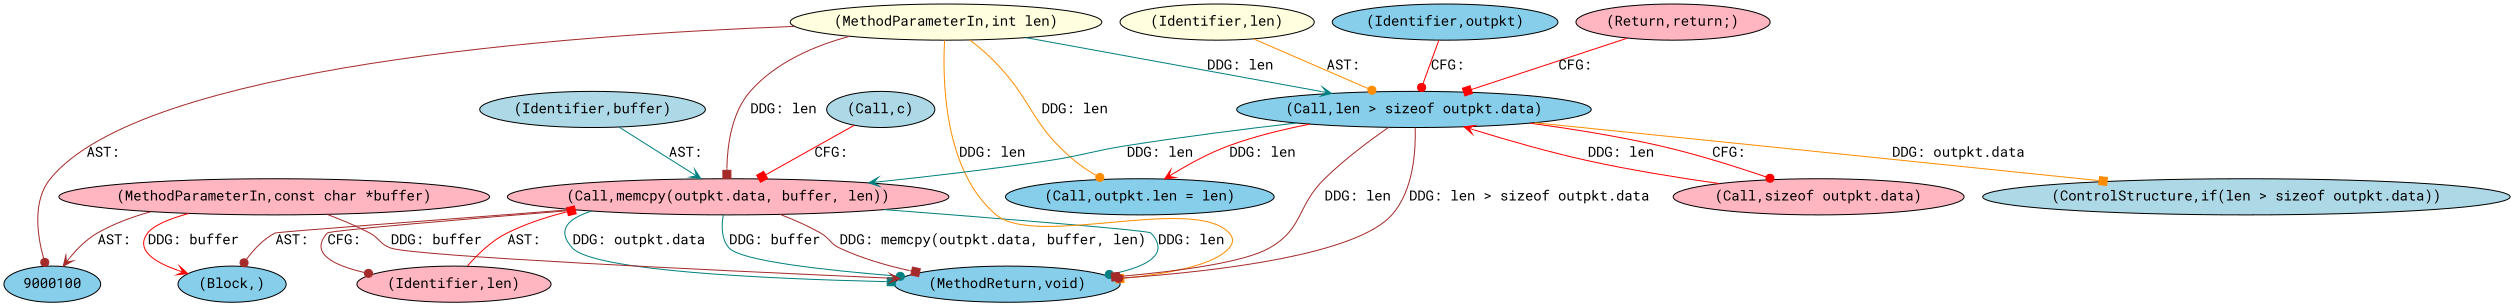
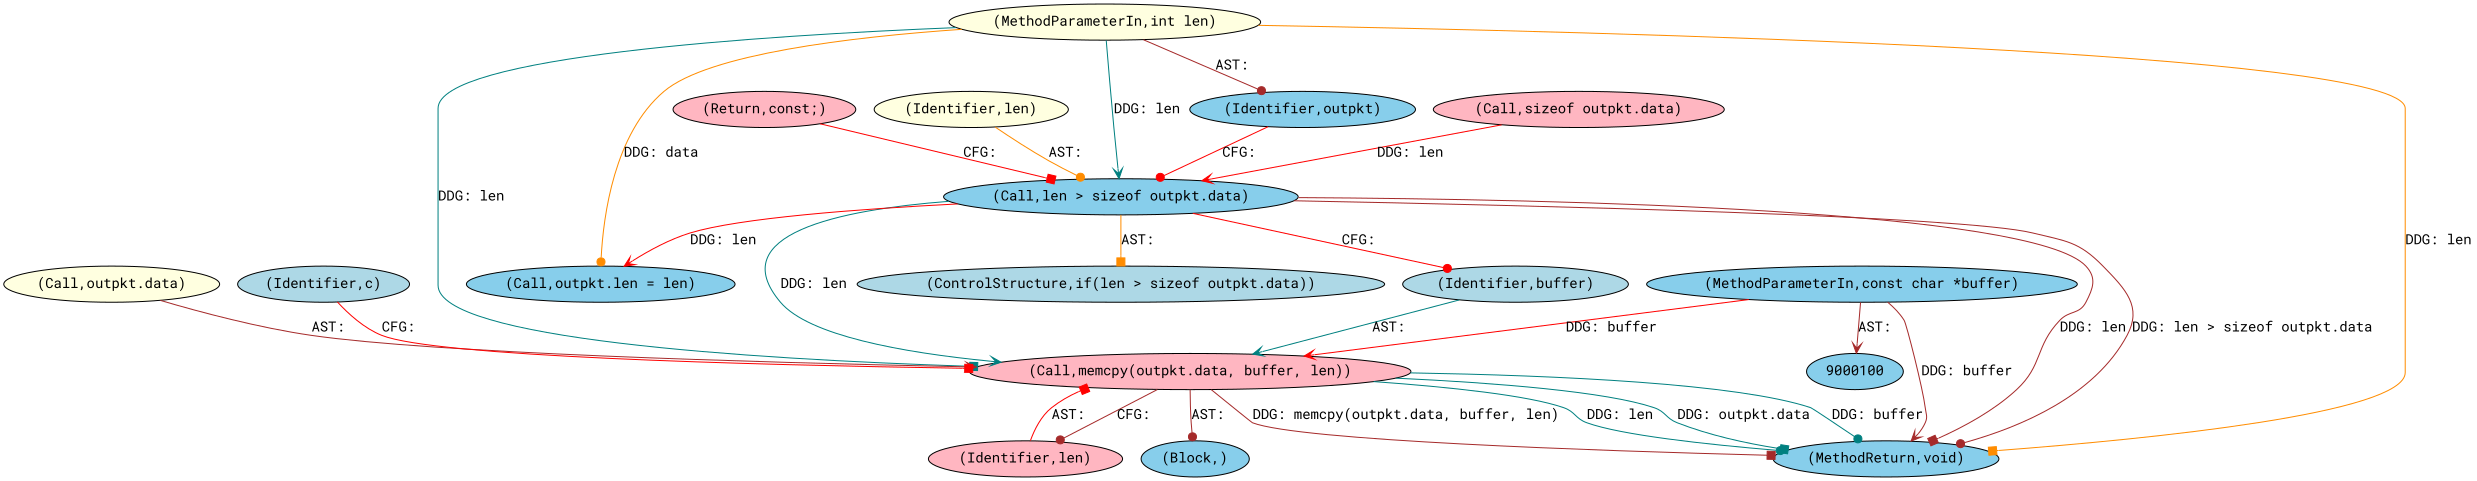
node "(Return,return;)": label "(Return,return;)" -> "(Return,const;)"
edge "(MethodParameterIn,int len)" -> "9000100": now "(MethodParameterIn,int len)" -> "(Identifier,outpkt)"
edge "(MethodParameterIn,int len)" -> "(Call,memcpy(outpkt.data, buffer, len))": color brown -> teal
node "(Call,c)": label "(Call,c)" -> "(Identifier,c)"
edge "(MethodParameterIn,int len)" -> "(Call,outpkt.len = len)": label "DDG: len" -> "DDG: data"
edge "(Call,len > sizeof outpkt.data)" -> "(Call,sizeof outpkt.data)": now "(Call,len > sizeof outpkt.data)" -> "(Identifier,buffer)"
edge "(Call,len > sizeof outpkt.data)" -> "(ControlStructure,if(len > sizeof outpkt.data))": label "DDG: outpkt.data" -> "AST: "
node "(MethodParameterIn,const char *buffer)": fillcolor lightpink -> skyblue
edge "(MethodParameterIn,const char *buffer)" -> "(Block,)": now "(MethodParameterIn,const char *buffer)" -> "(Call,memcpy(outpkt.data, buffer, len))"
node "(Call,outpkt.data)": added
